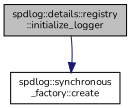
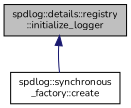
edge "spdlog::details::registry ::initialize_logger" -> "spdlog::synchronous _factory::create": reversed
